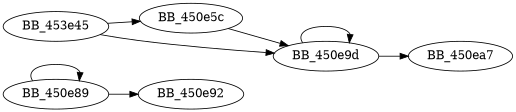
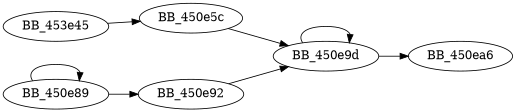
edge "BB_453e45" -> "BB_450e9d": now "BB_450e92" -> "BB_450e9d"
node "BB_450ea7": label "BB_450ea7" -> "BB_450ea6"
